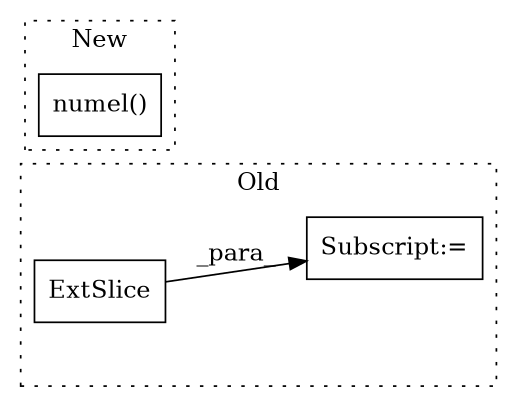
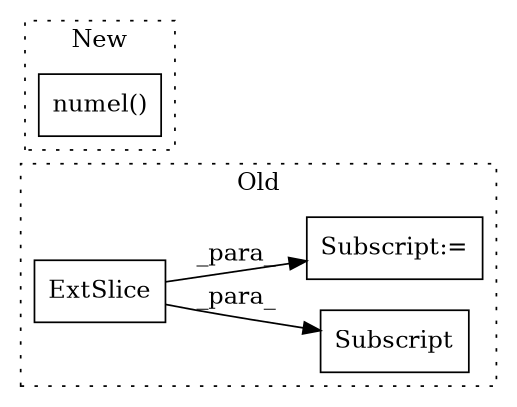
node "Subscript": added
